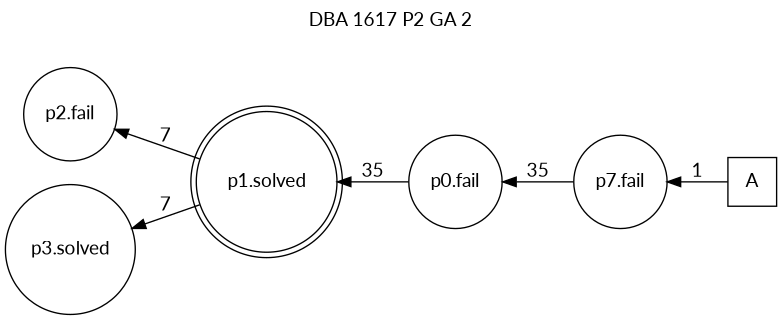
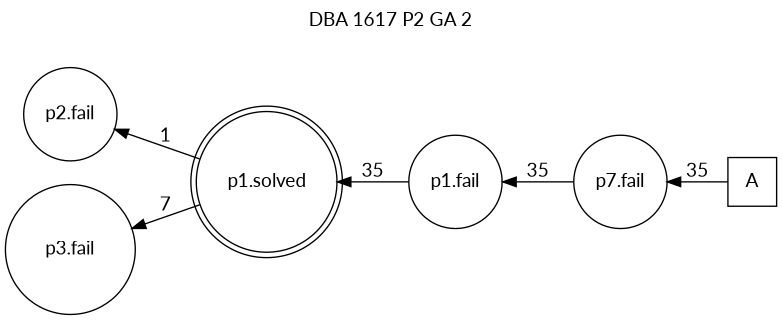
edge "p1.solved" -> "p2.fail": label "7" -> "1"
edge "A" -> "p7.fail": label "1" -> "35"
node "p0.fail": label "p0.fail" -> "p1.fail"
node "p3.solved": label "p3.solved" -> "p3.fail"
